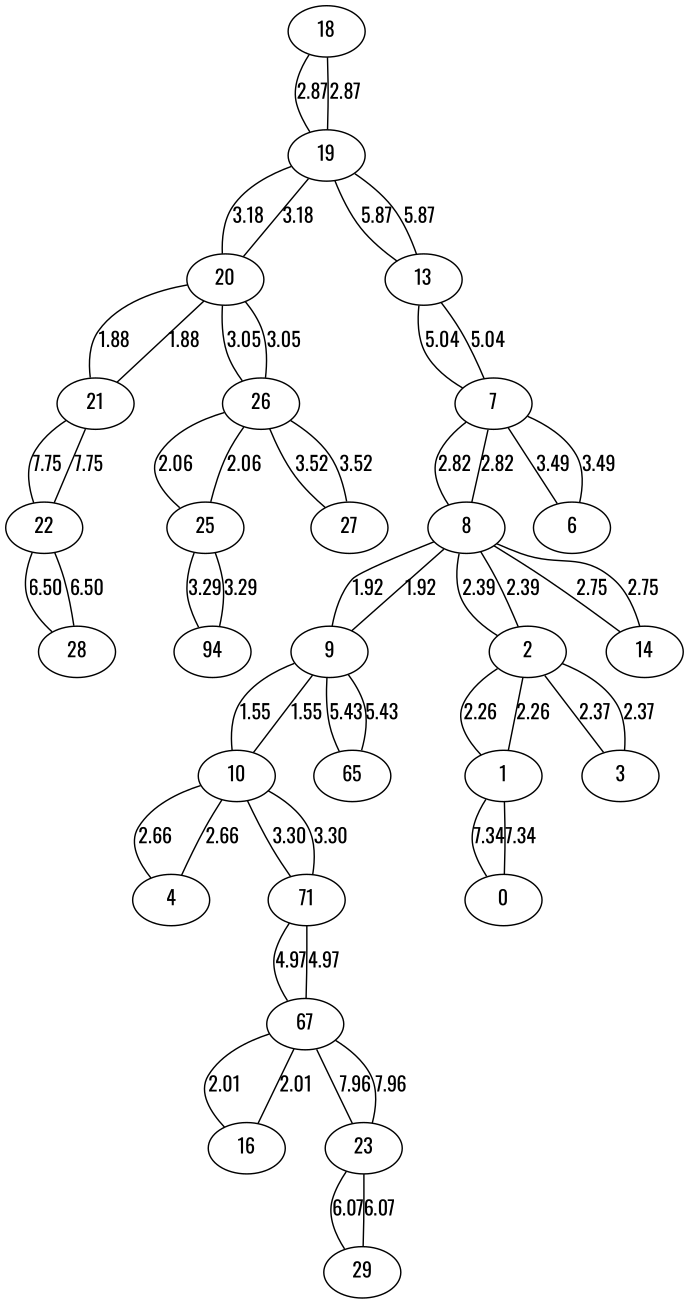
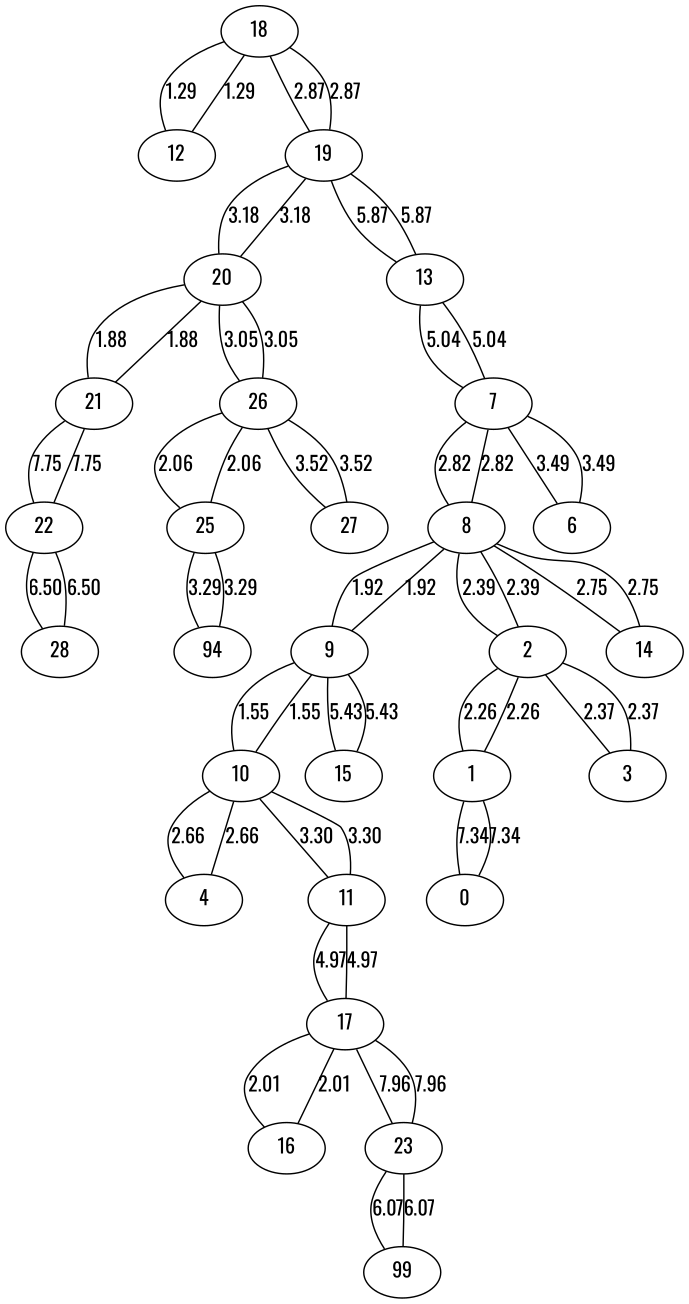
node "12": added
node "65": label "65" -> "15"
node "71": label "71" -> "11"
node "67": label "67" -> "17"
node "29": label "29" -> "99"
